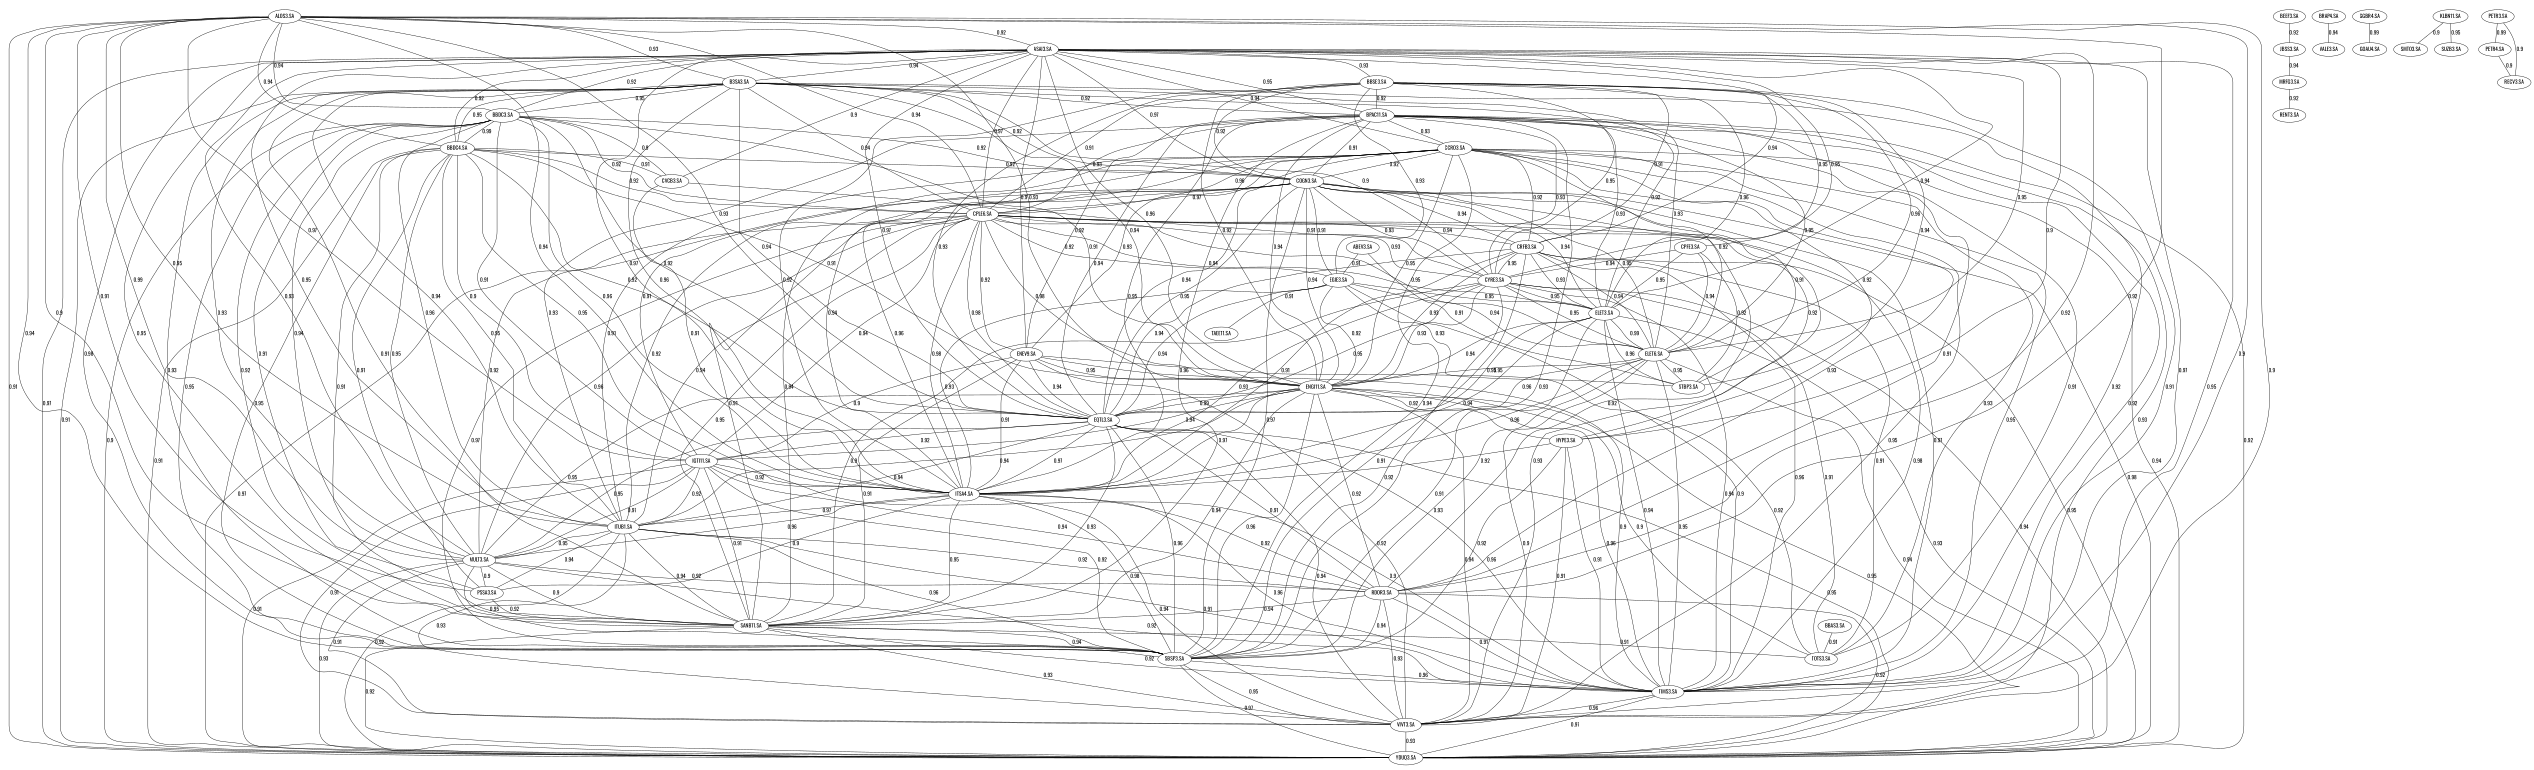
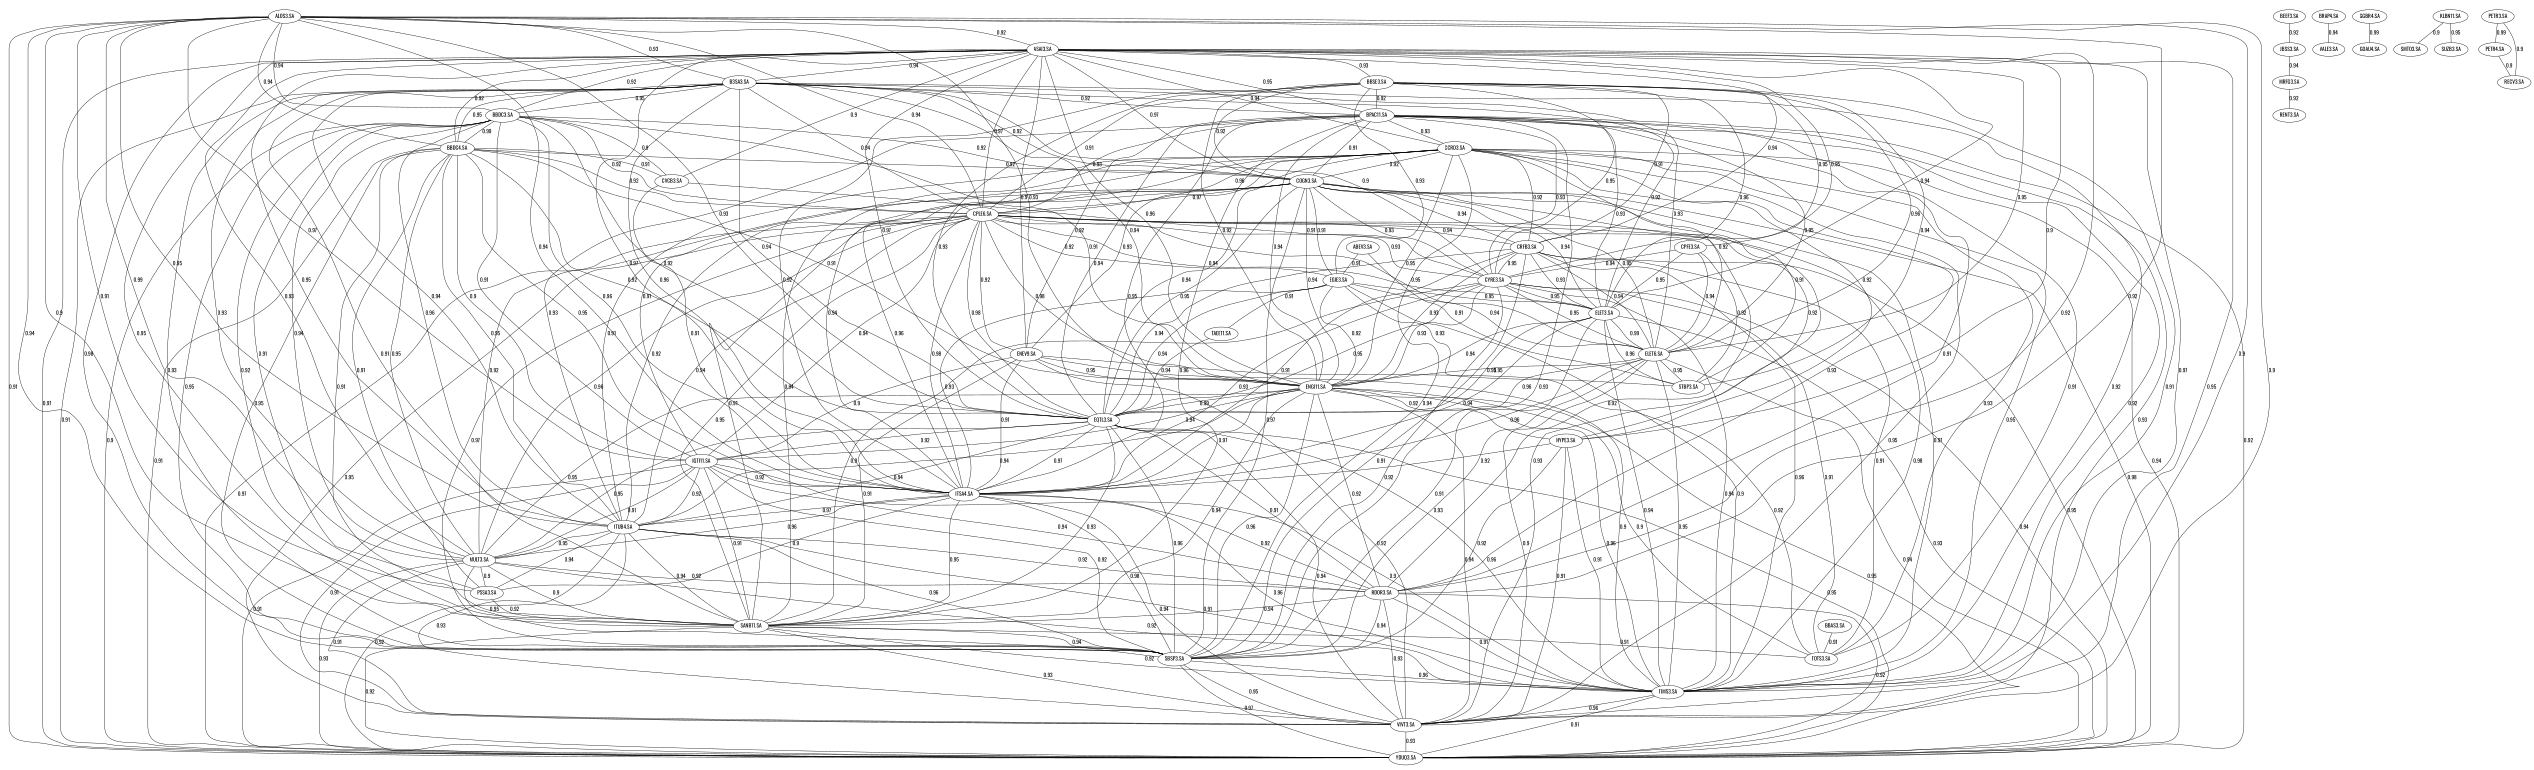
edge "ENEV9.SA" -- "EQTL3.SA": now "TAEE11.SA" -- "EQTL3.SA"
node "ITUB1.SA": label "ITUB1.SA" -> "ITUB4.SA"
edge "CPLE6.SA" -- "VIVT3.SA": added, label "0.95"
